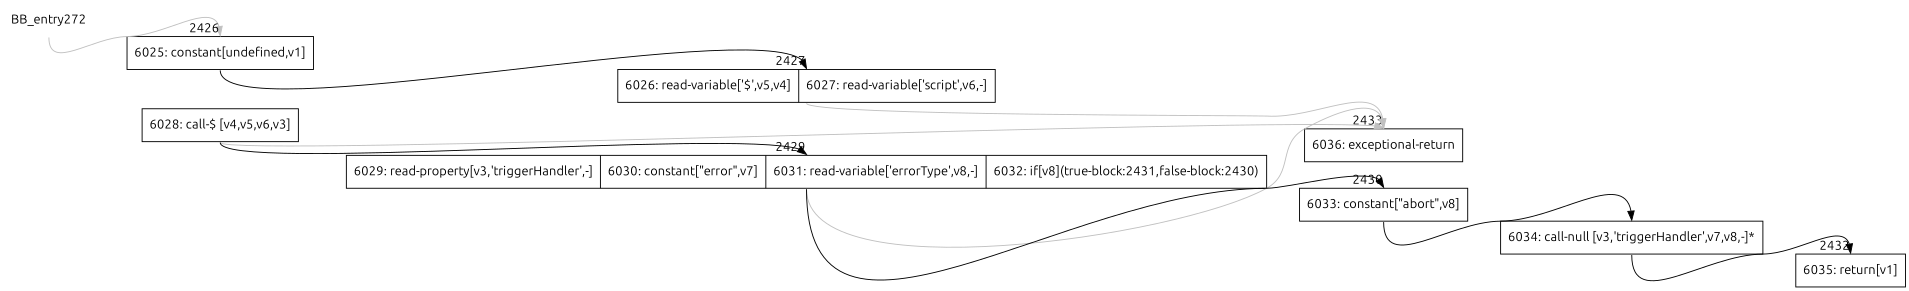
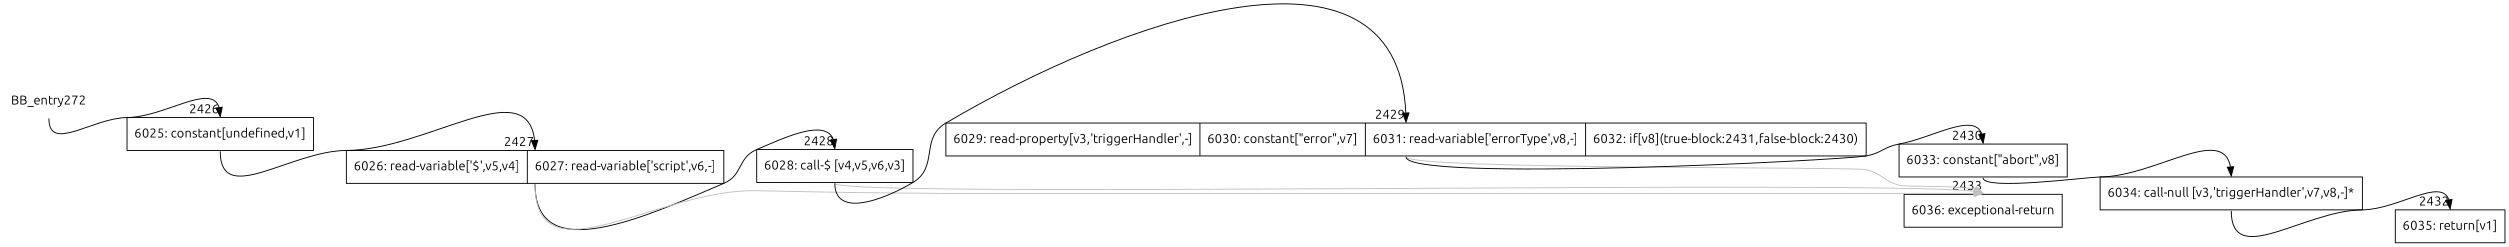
edge "BB_entry272" -> "6025: constant[undefined,v1]": color gray -> black
edge "6026: read-variable['$',v5,v4]" -> "6028: call-$ [v4,v5,v6,v3]": added
